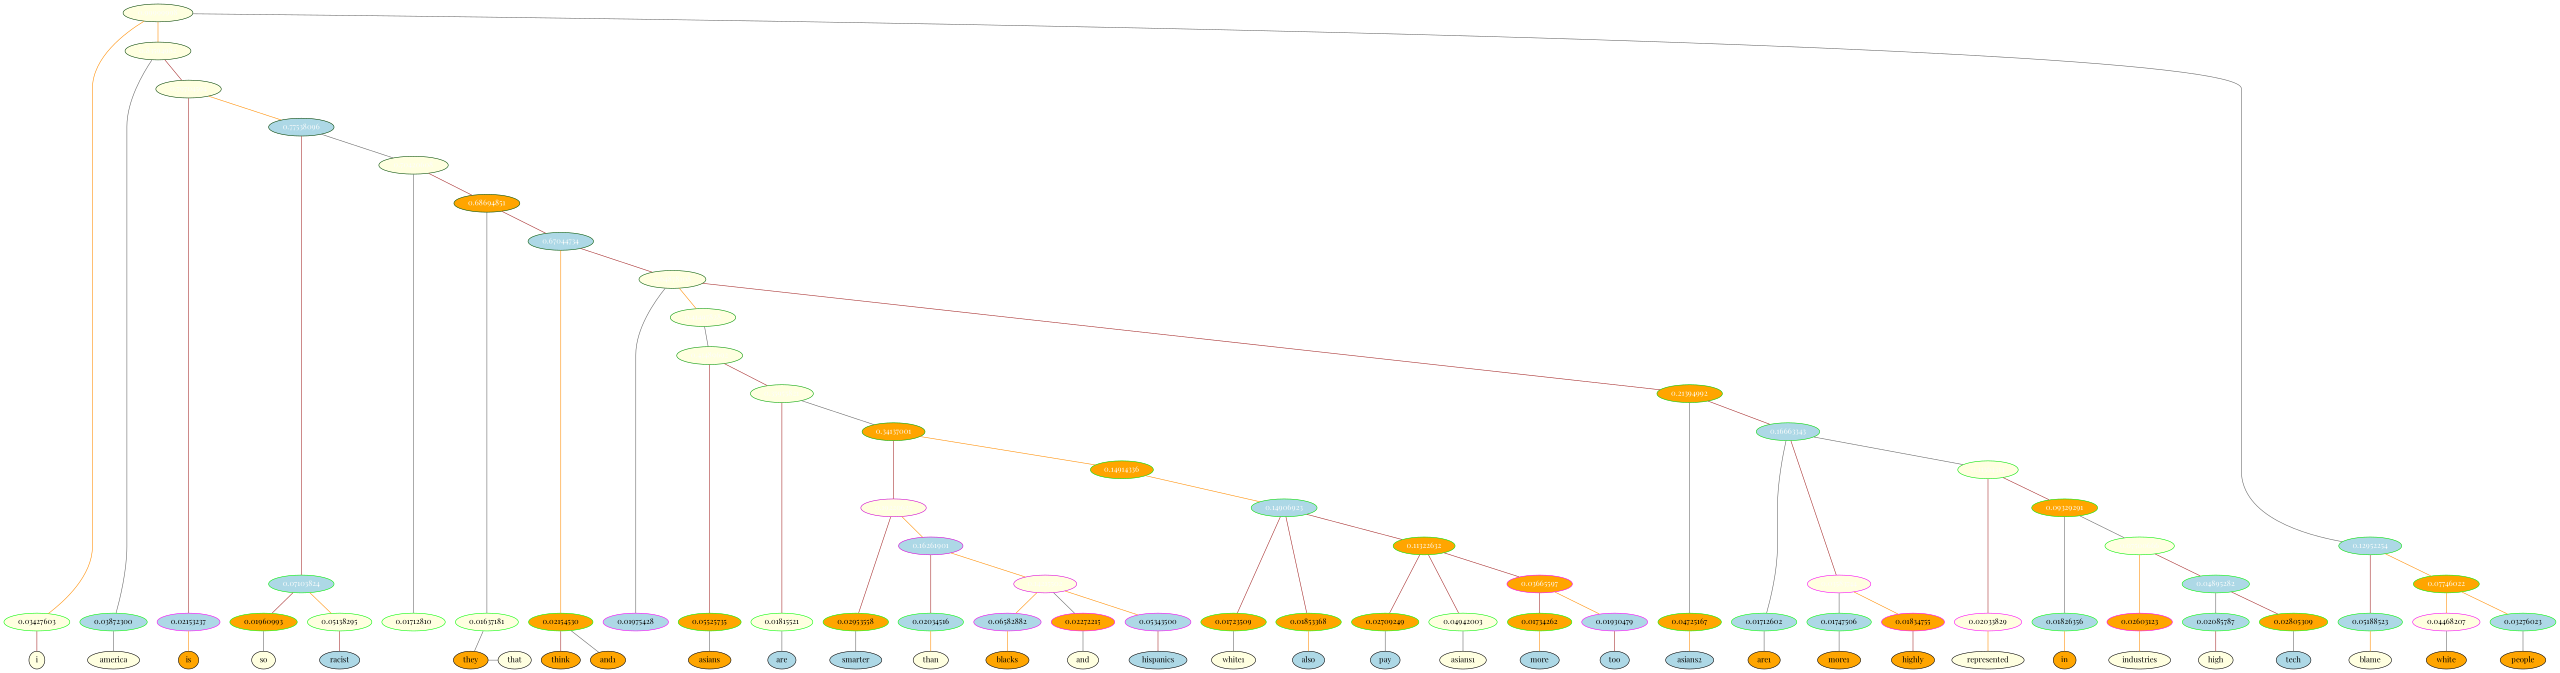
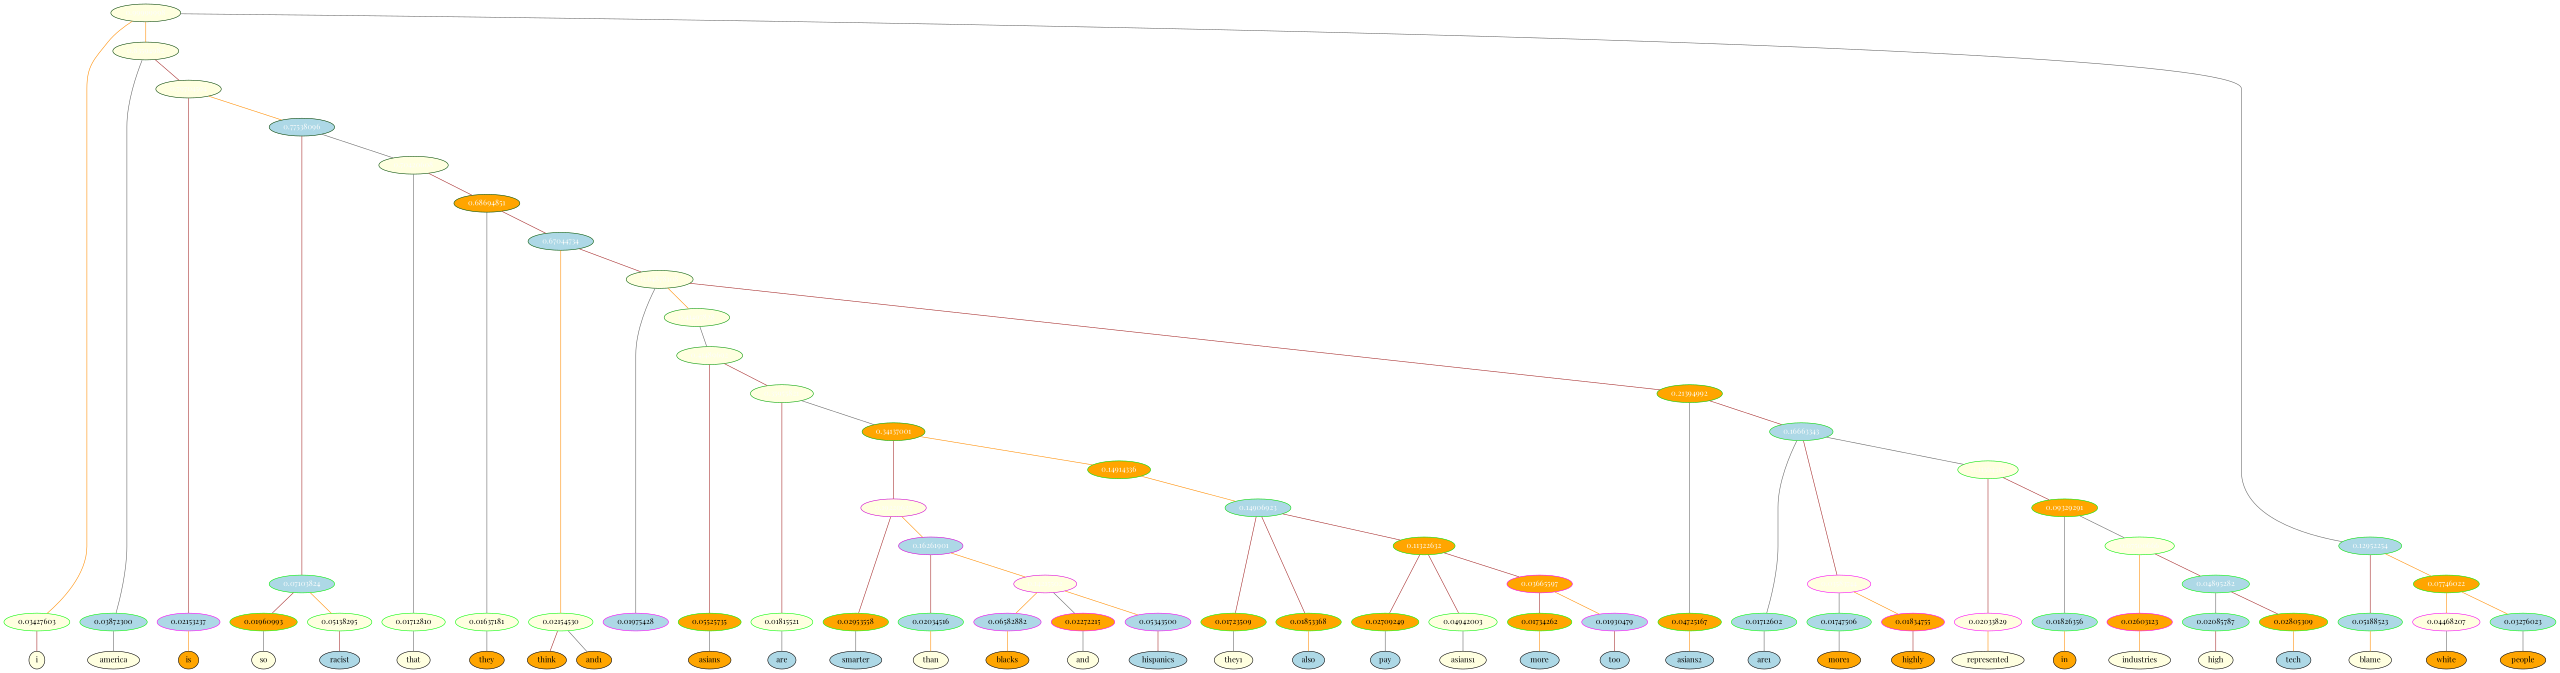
node "0.02154530": fillcolor orange -> lightyellow
edge "0.02805309" -- "tech": color gray40 -> darkorange
edge "they" -- "that": now "0.01712810" -- "that"
node "white1": label "white1" -> "they1"
node "are1": fillcolor orange -> lightblue
